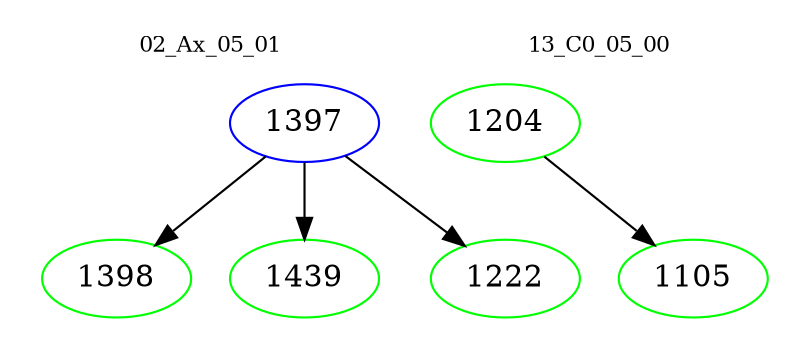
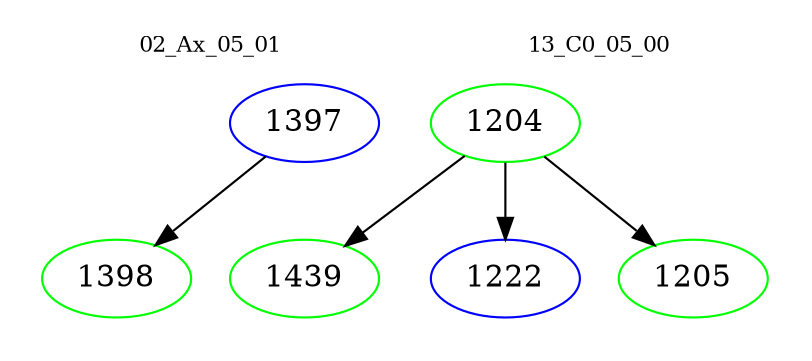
edge "1397" -> "1222": now "1204" -> "1222"
edge "1397" -> "1439": now "1204" -> "1439"
node "1222": color green -> blue
node "1105": label "1105" -> "1205"
